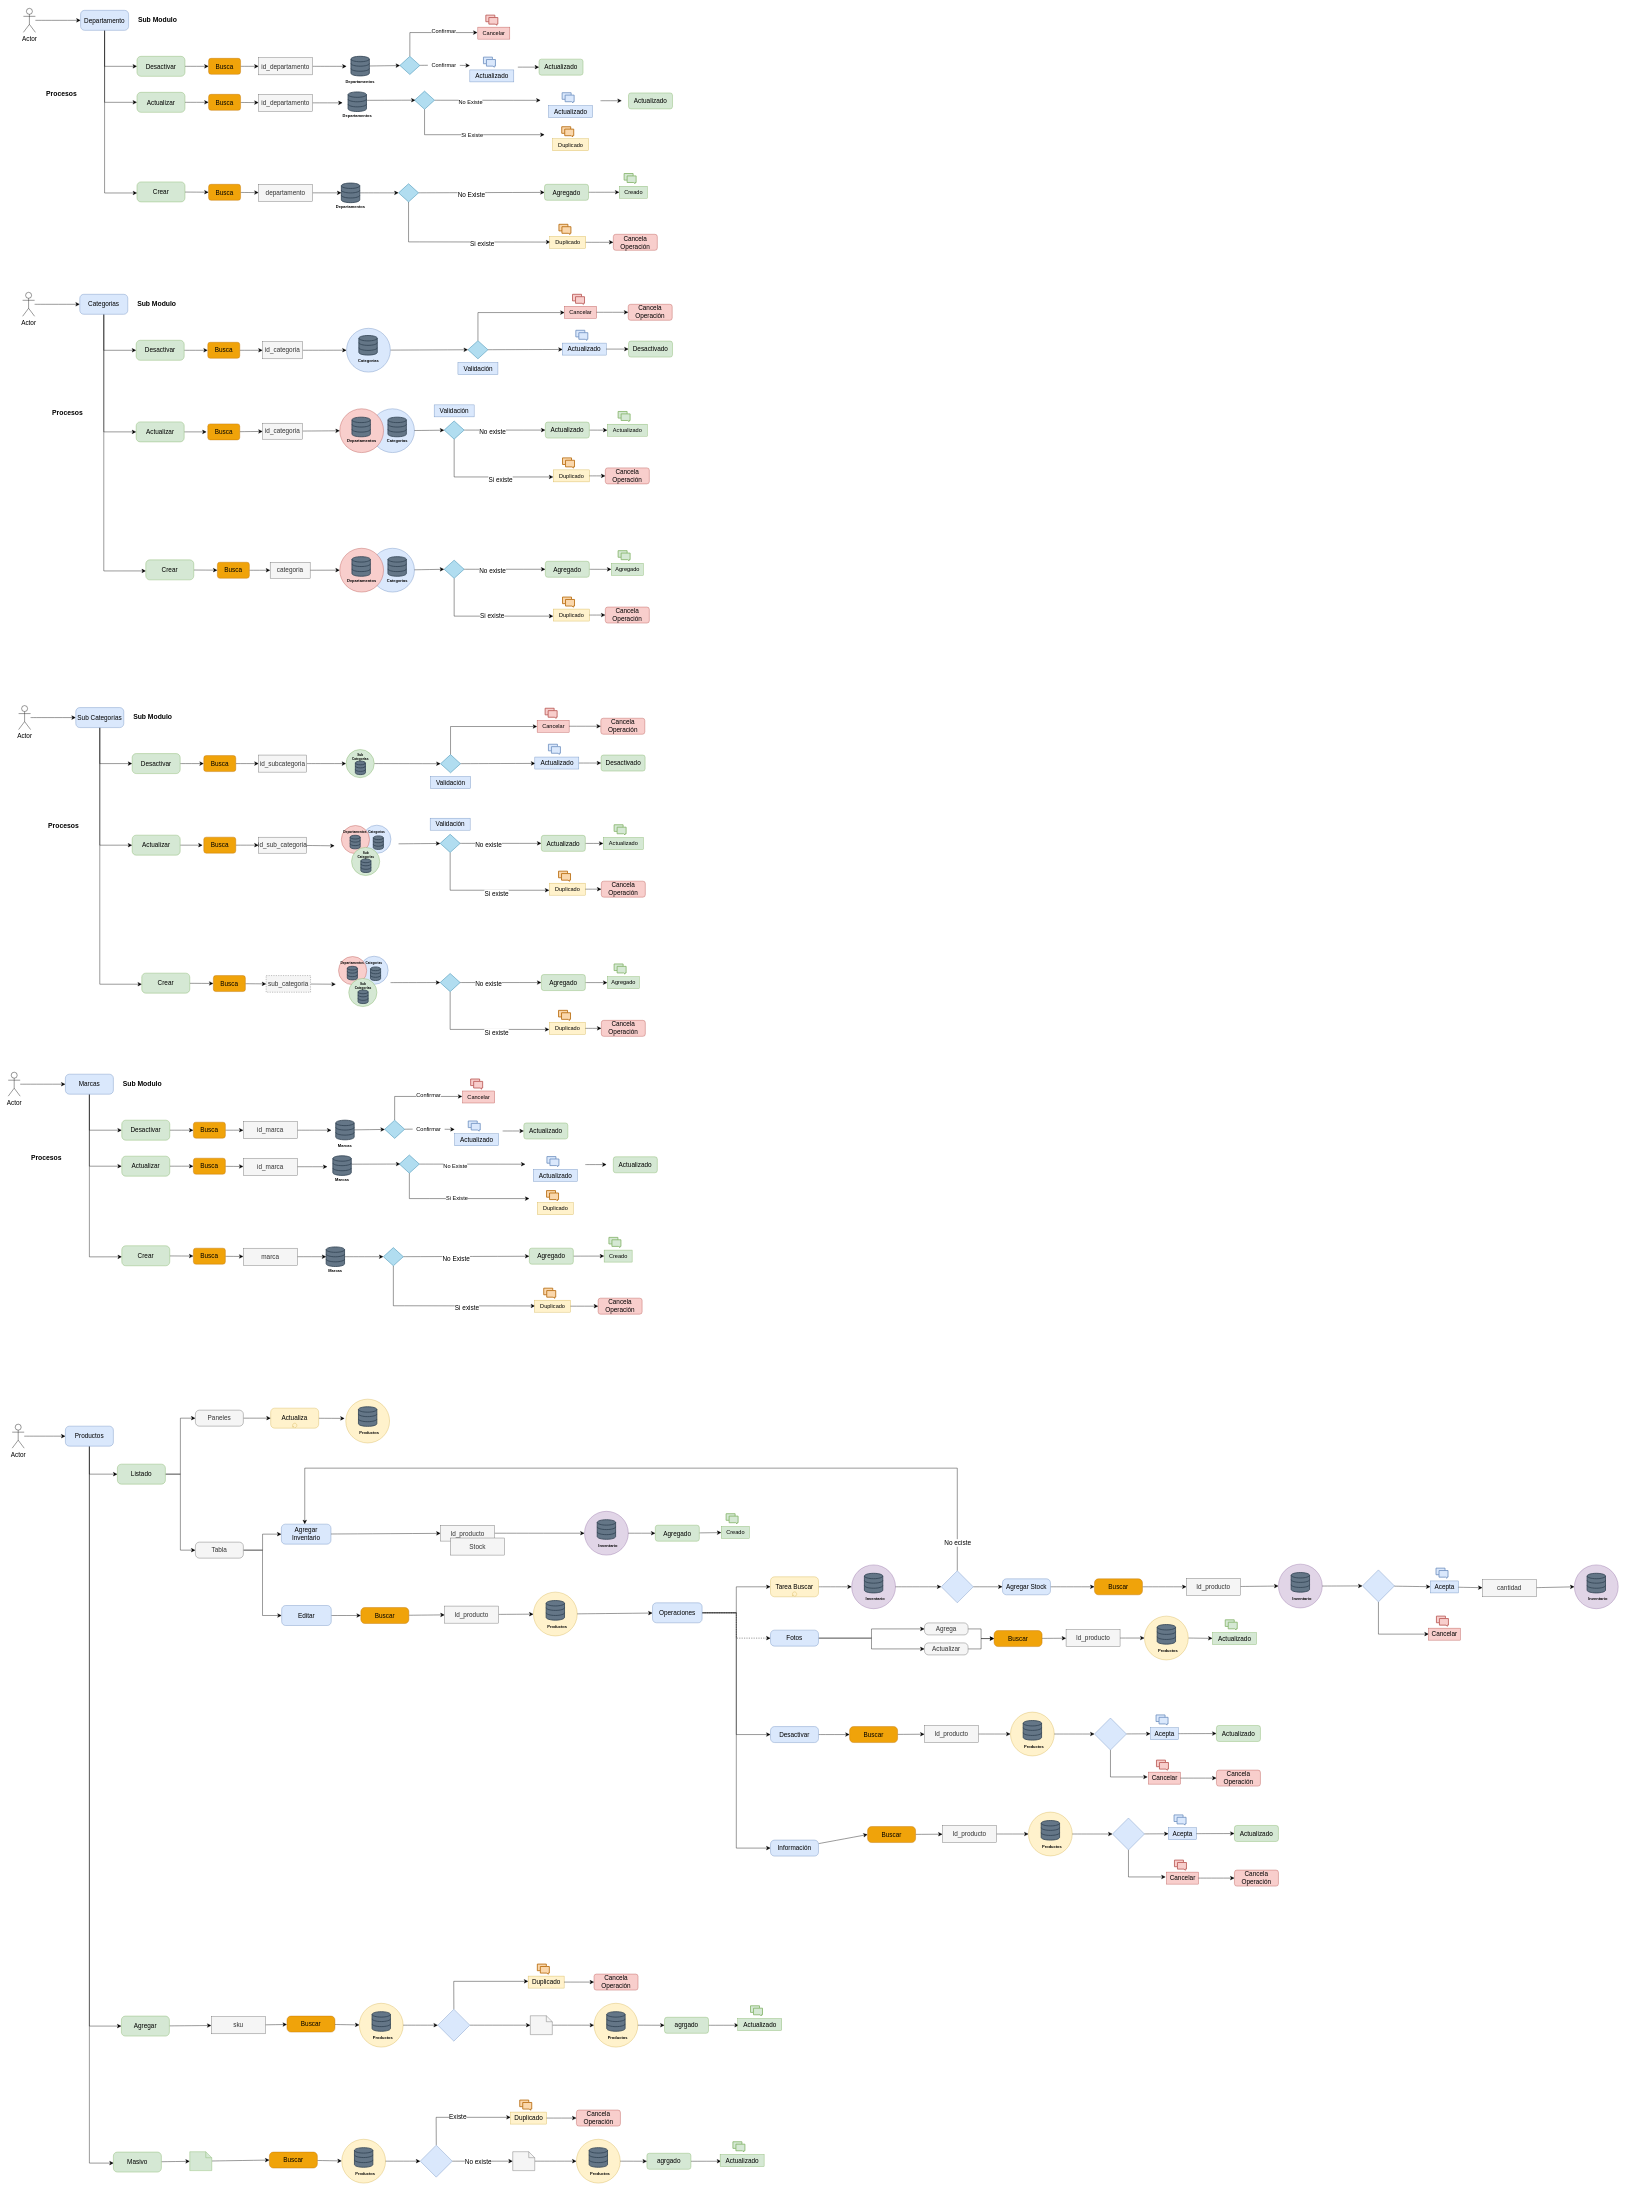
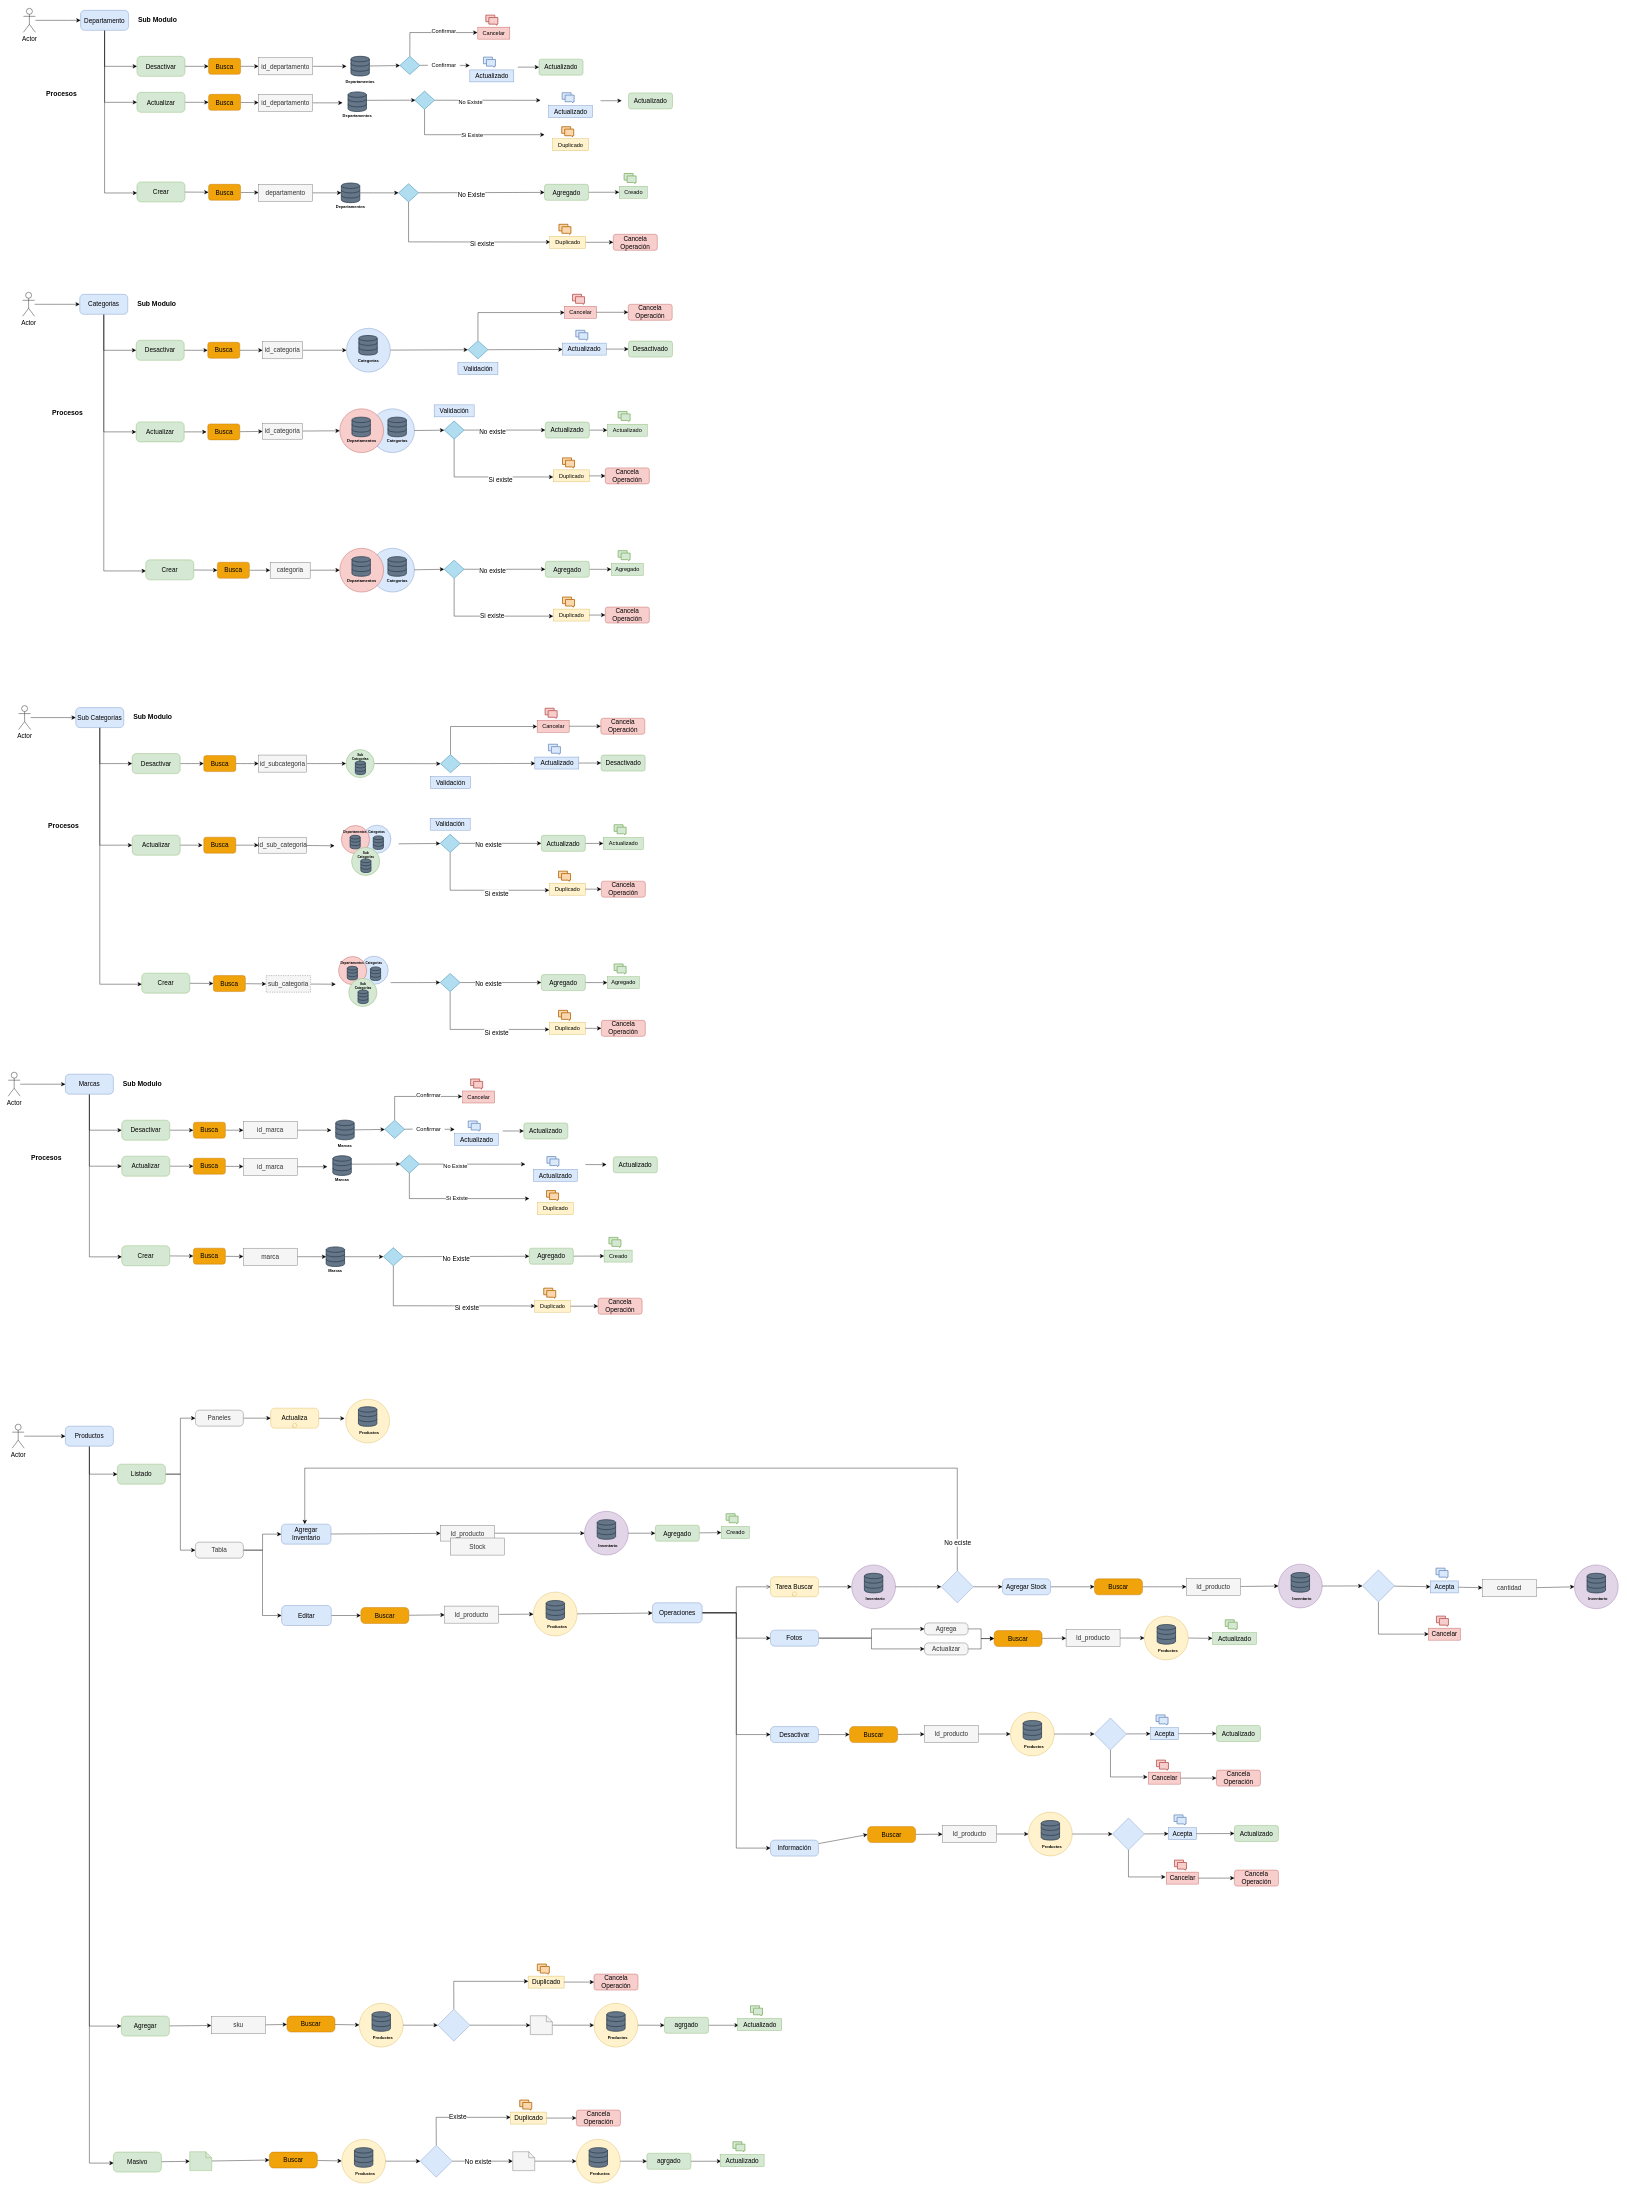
edge "Operaciones" -> "Tarea Buscar": arrowhead classic -> open
edge "Operaciones" -> "Fotos": style dashed -> solid
